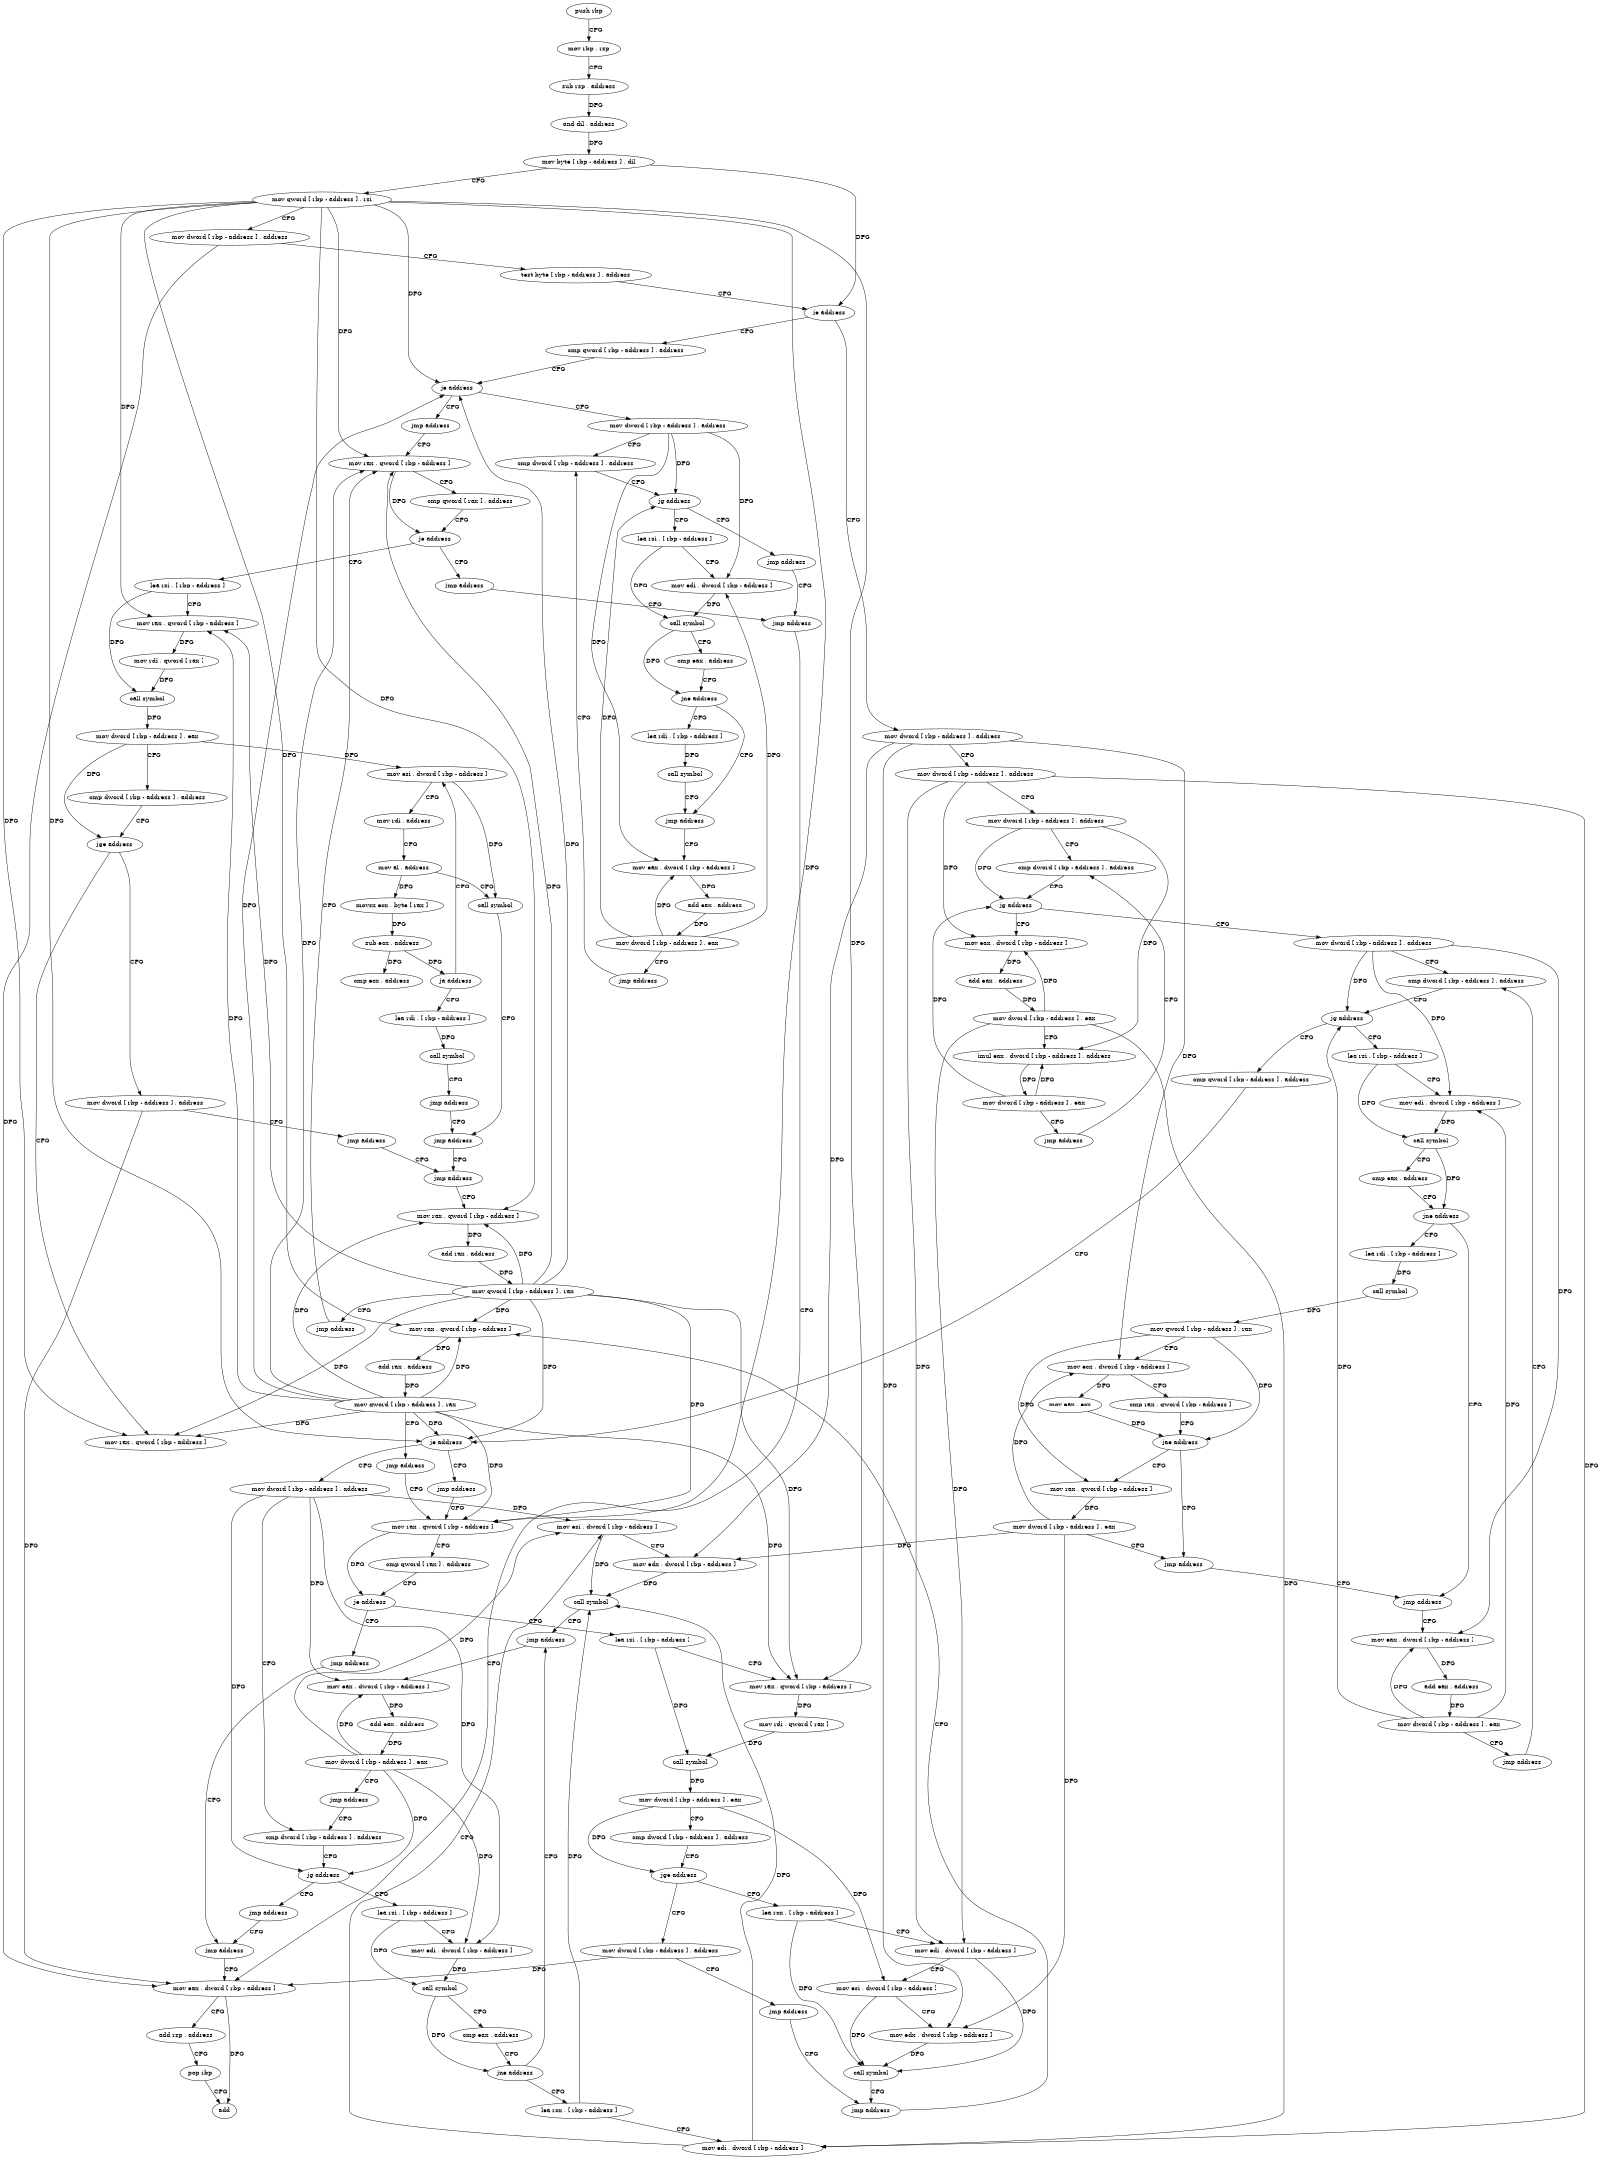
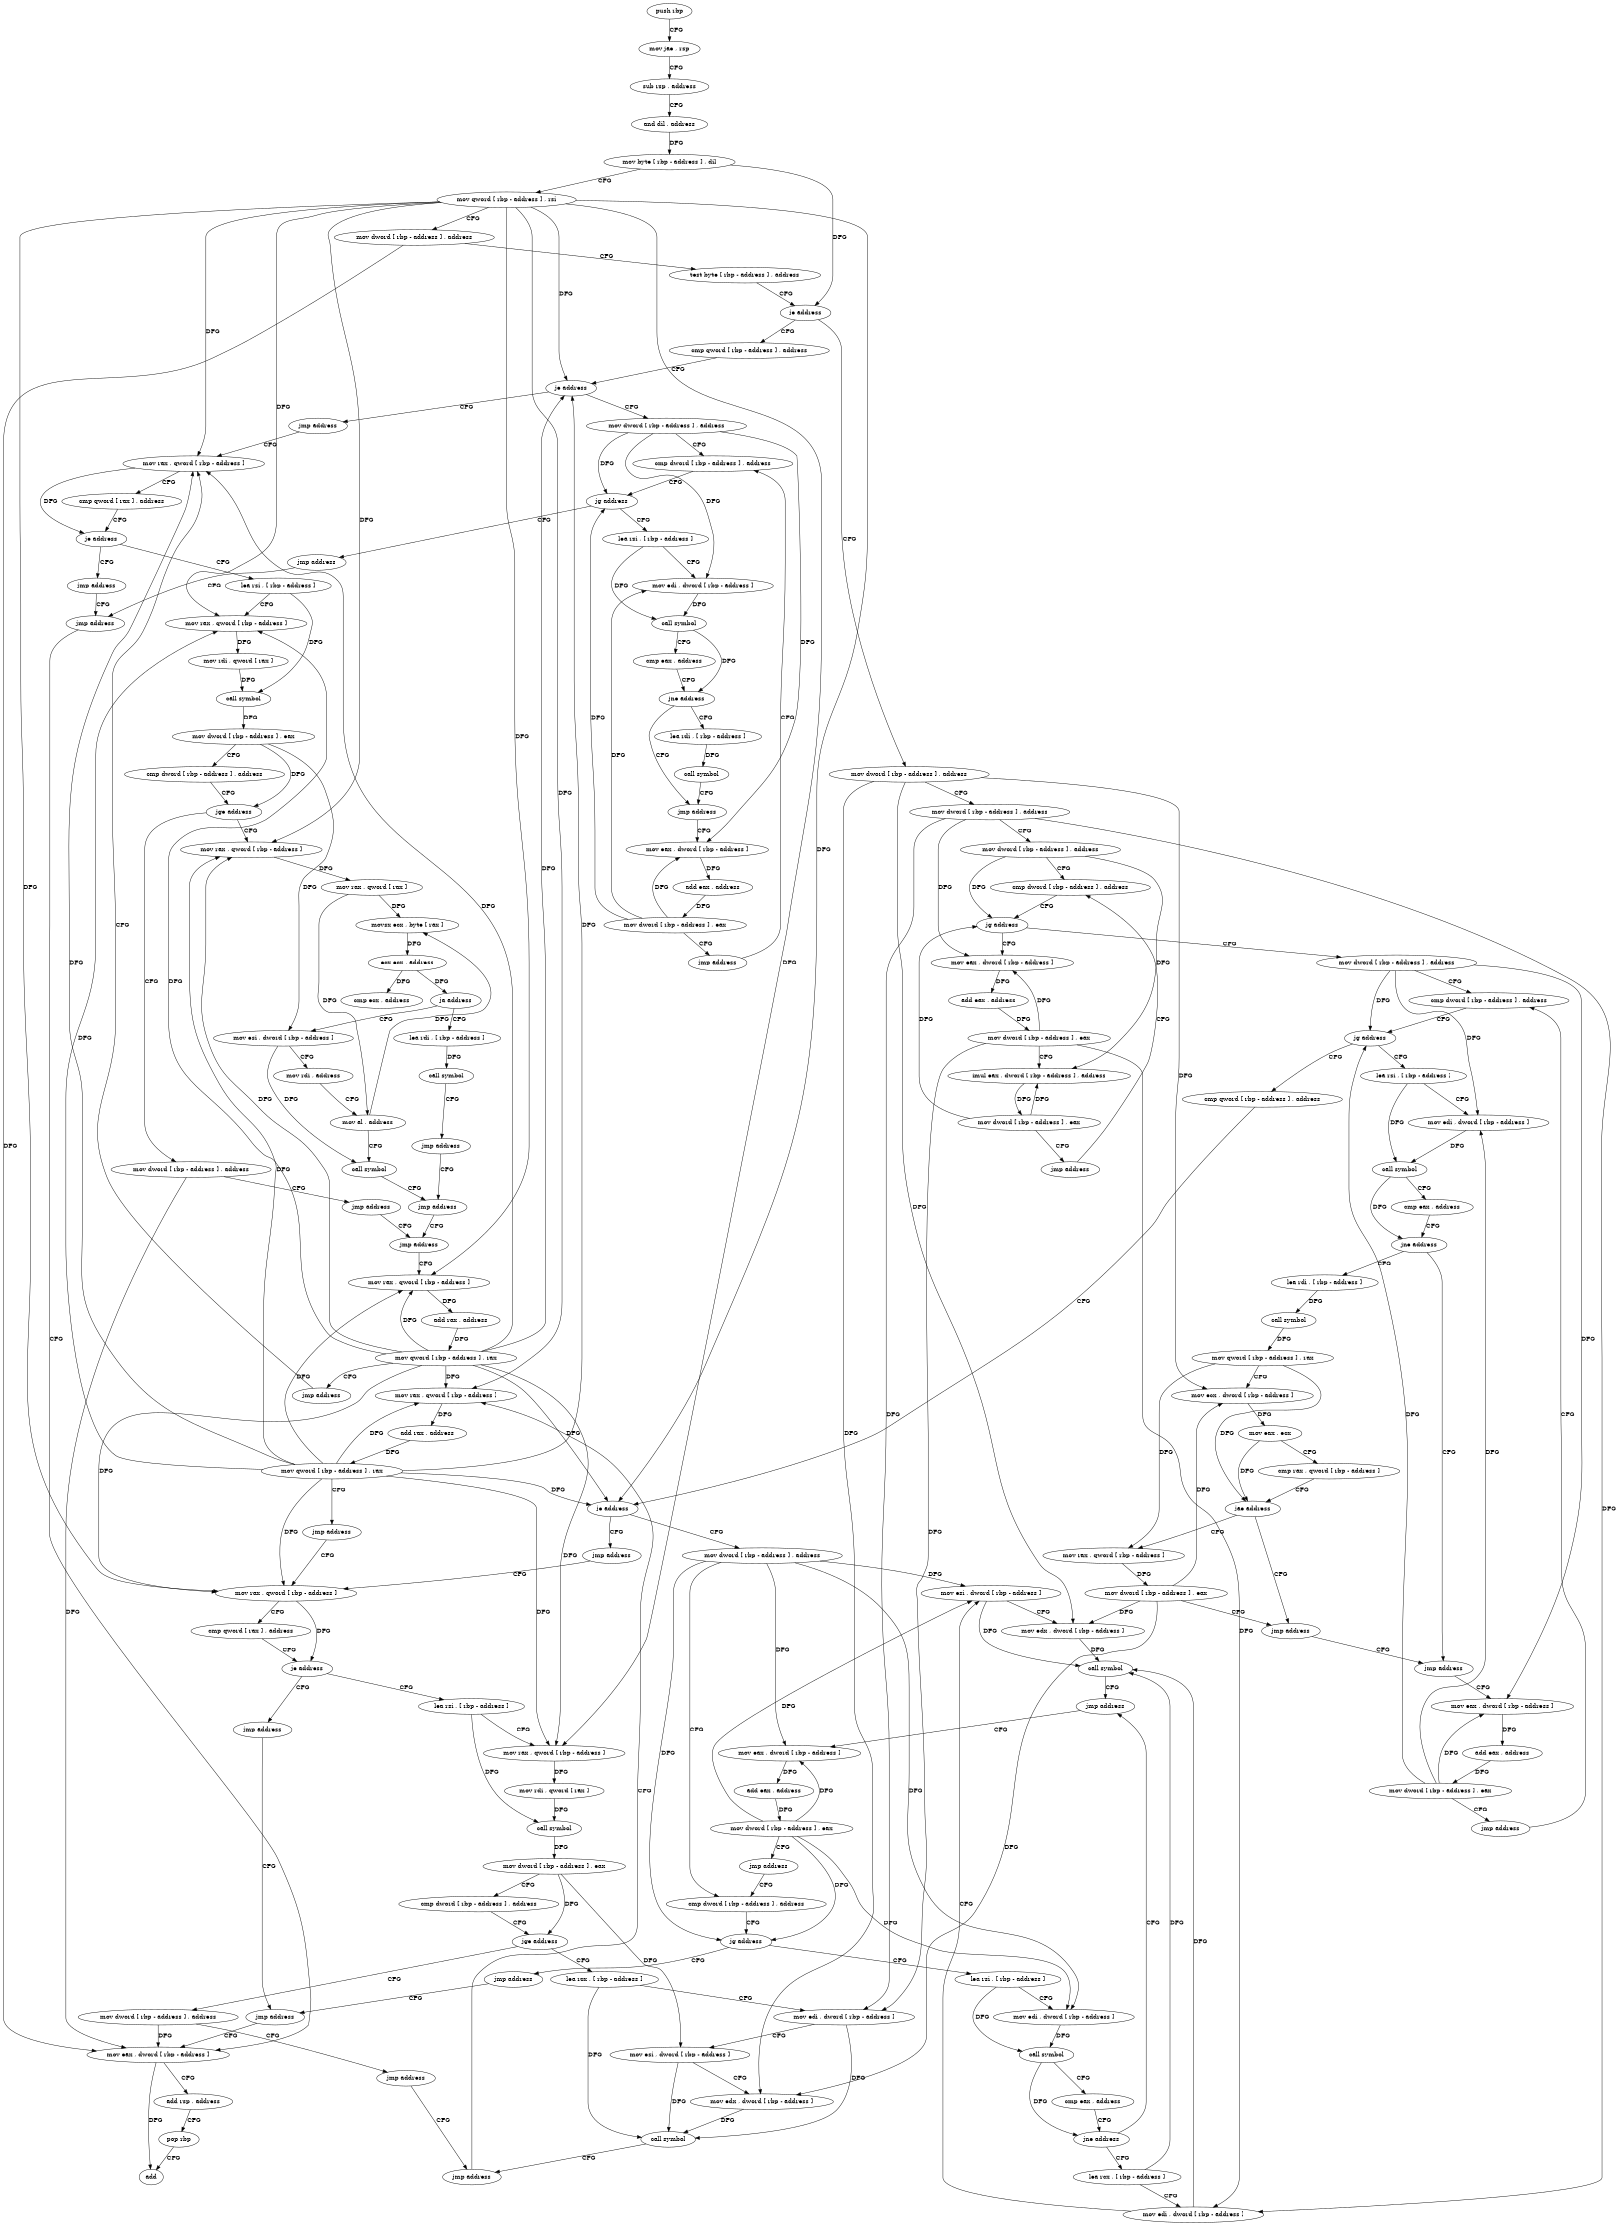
node "mov rbp , rsp": label "mov rbp , rsp" -> "mov jae , rsp"
edge "sub rsp , address" -> "and dil , address": label "DFG" -> "CFG"
node "mov rax , qword [ rax ]": added
node "sub ecx , address": label "sub ecx , address" -> "ecx ecx , address"
edge "mov ecx , dword [ rbp - address ]" -> "cmp rax , qword [ rbp - address ]": now "mov eax , ecx" -> "cmp rax , qword [ rbp - address ]"
